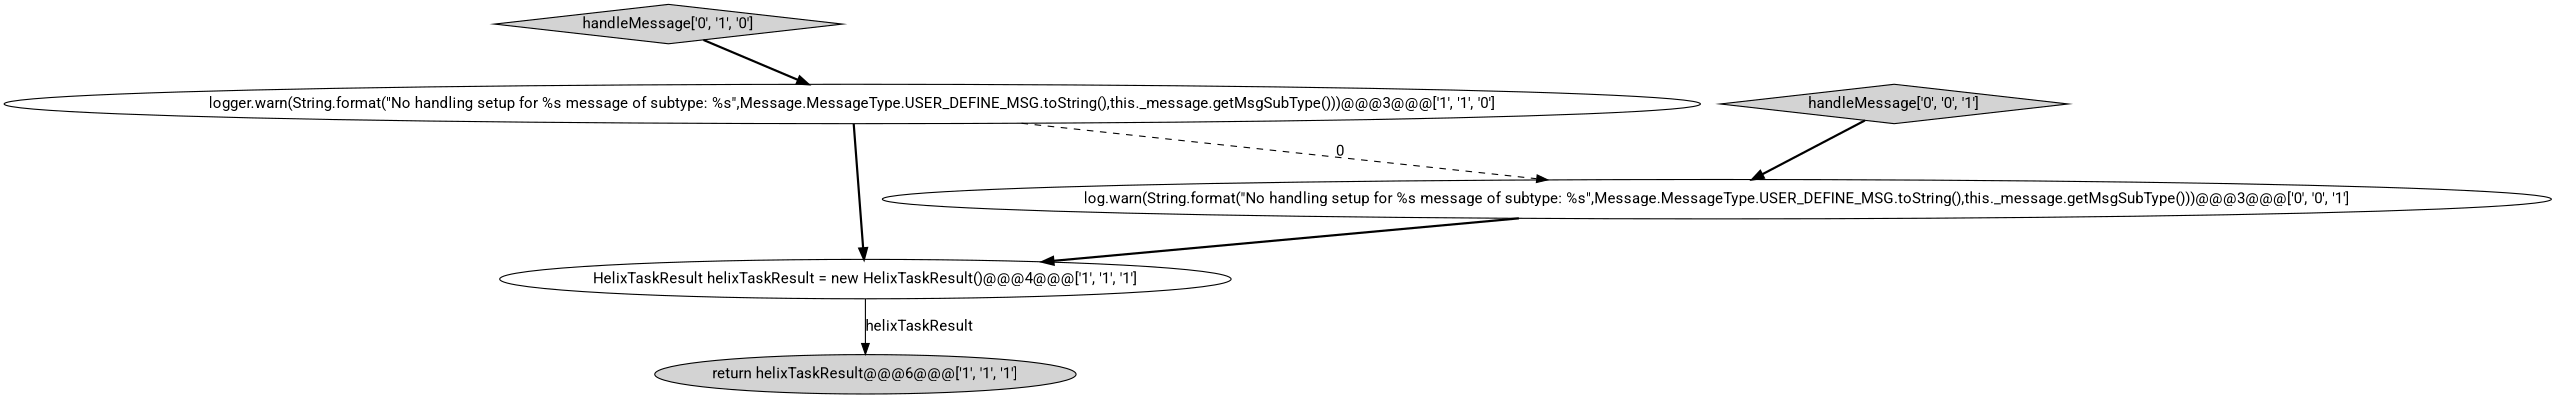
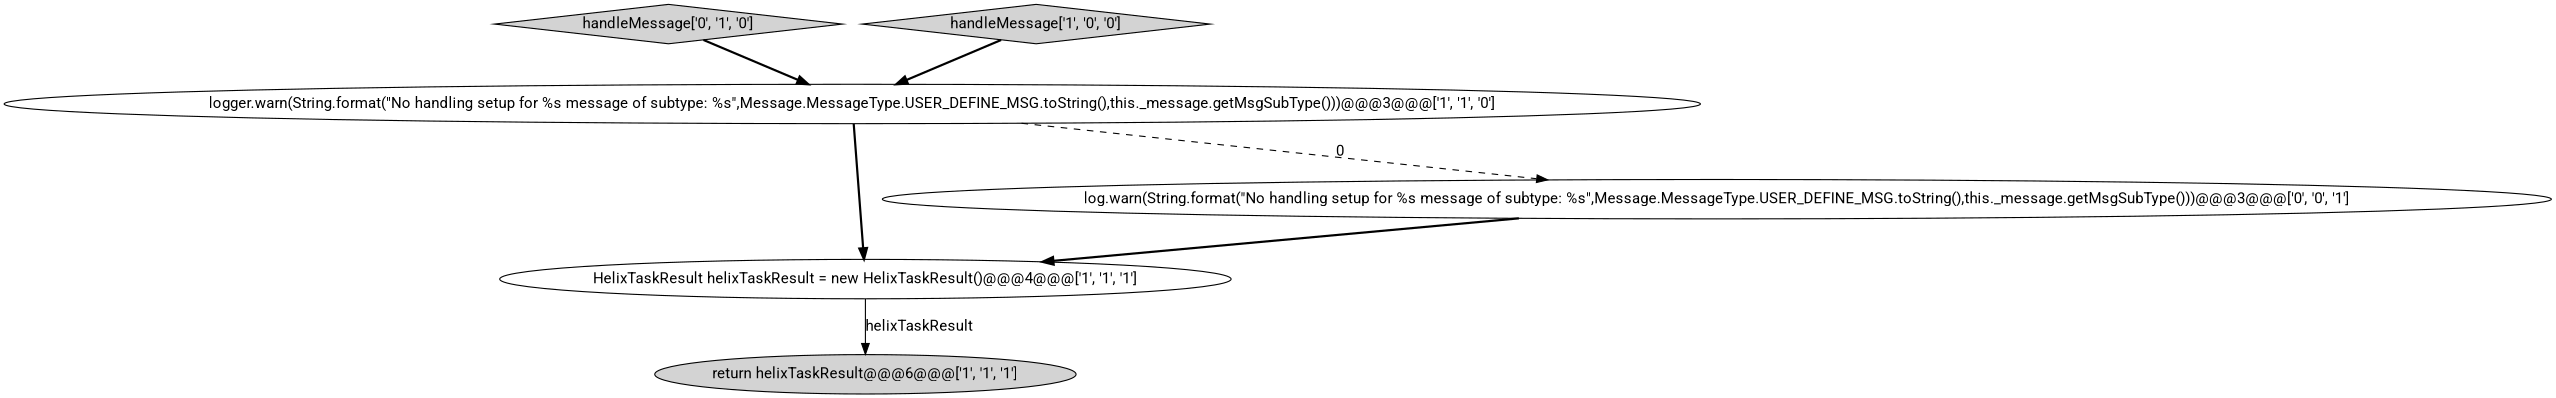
node "handleMessage['1', '0', '0']": added
node "handleMessage['0', '0', '1']": removed
